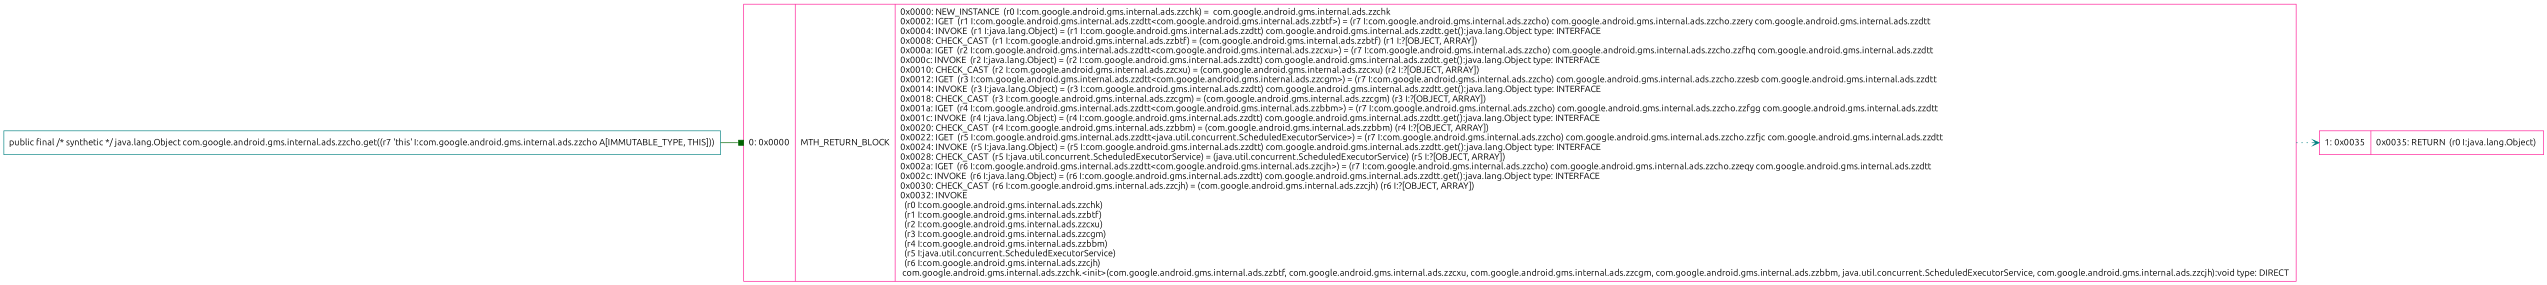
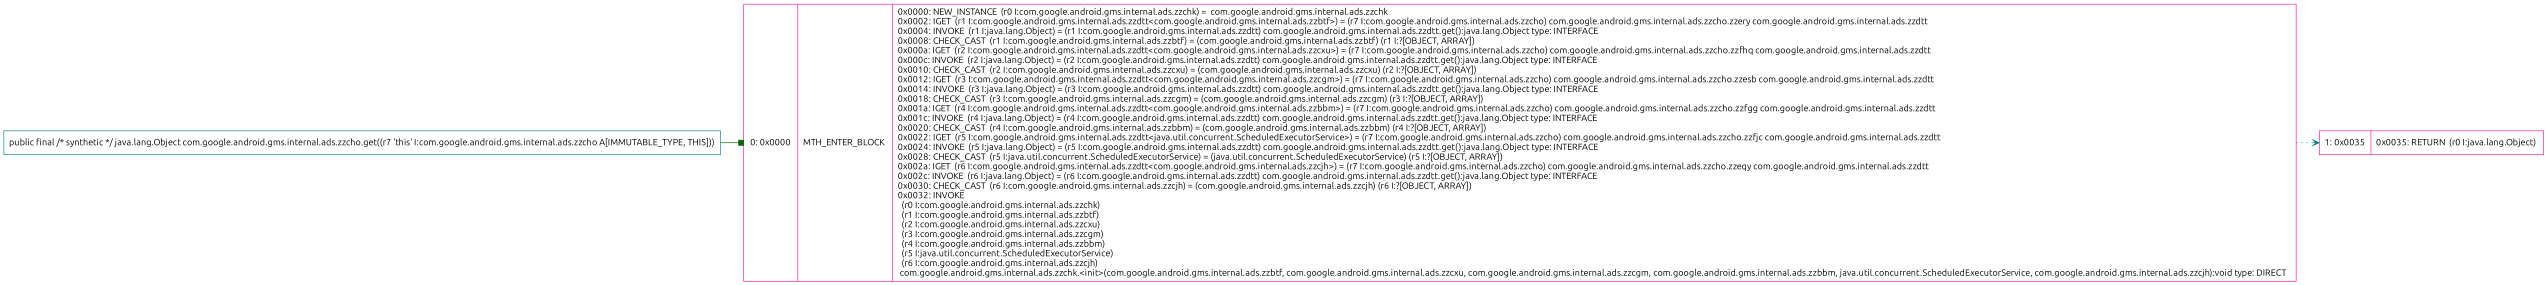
node "0: 0x0000": text "MTH_RETURN_BLOCK" -> "MTH_ENTER_BLOCK"
